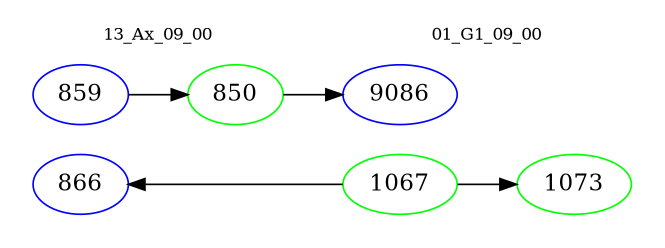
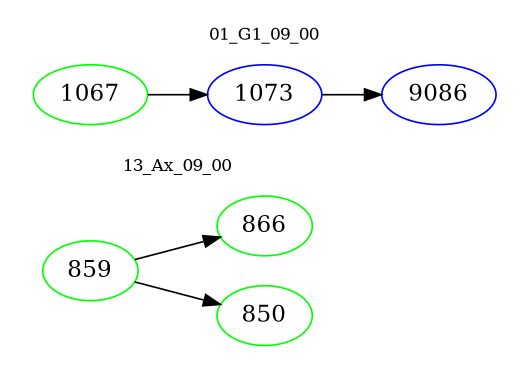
node "859": color blue -> green
edge "850" -> "9086": now "1073" -> "9086"
node "866": color blue -> green
edge "1067" -> "866": now "859" -> "866"
node "1073": color green -> blue
